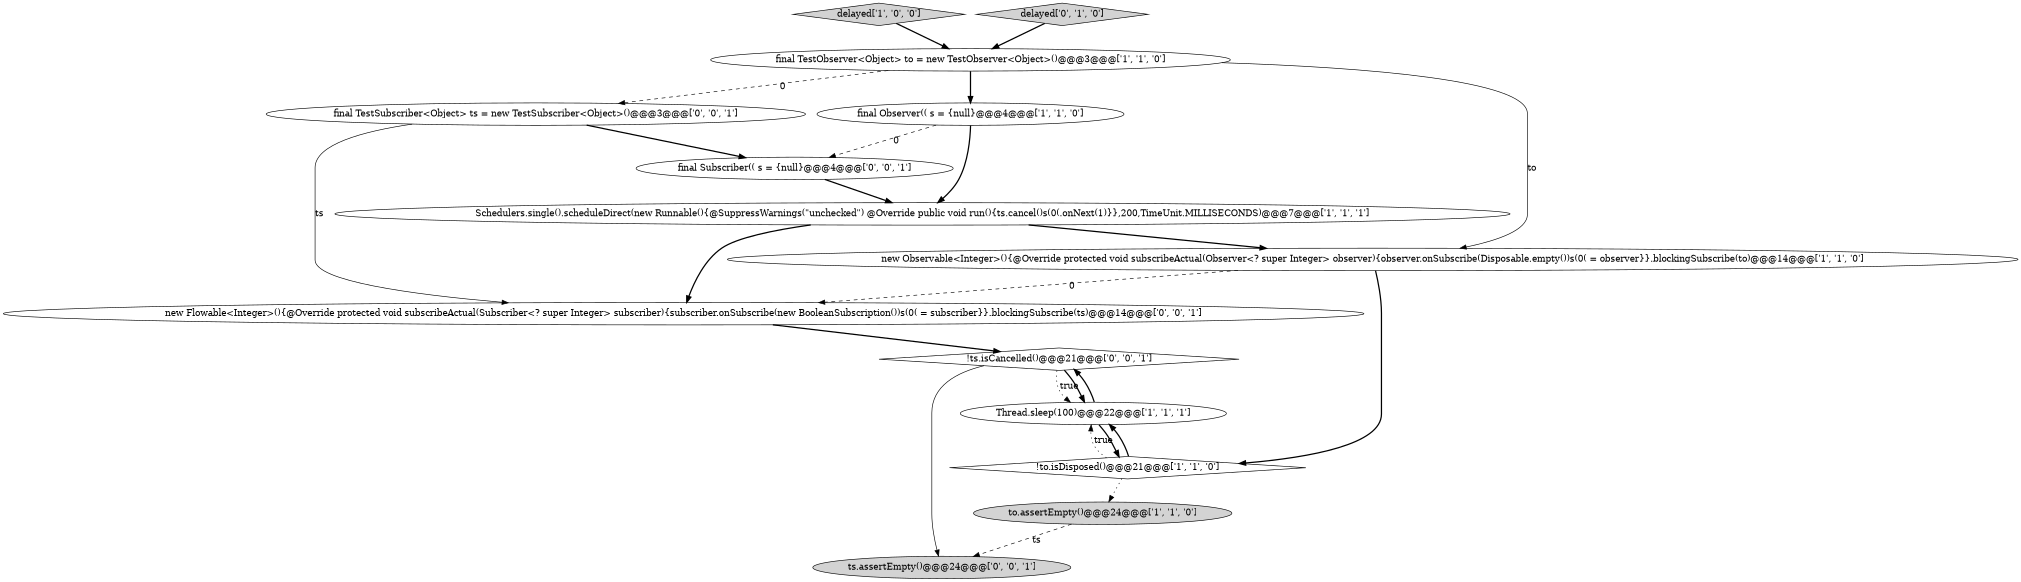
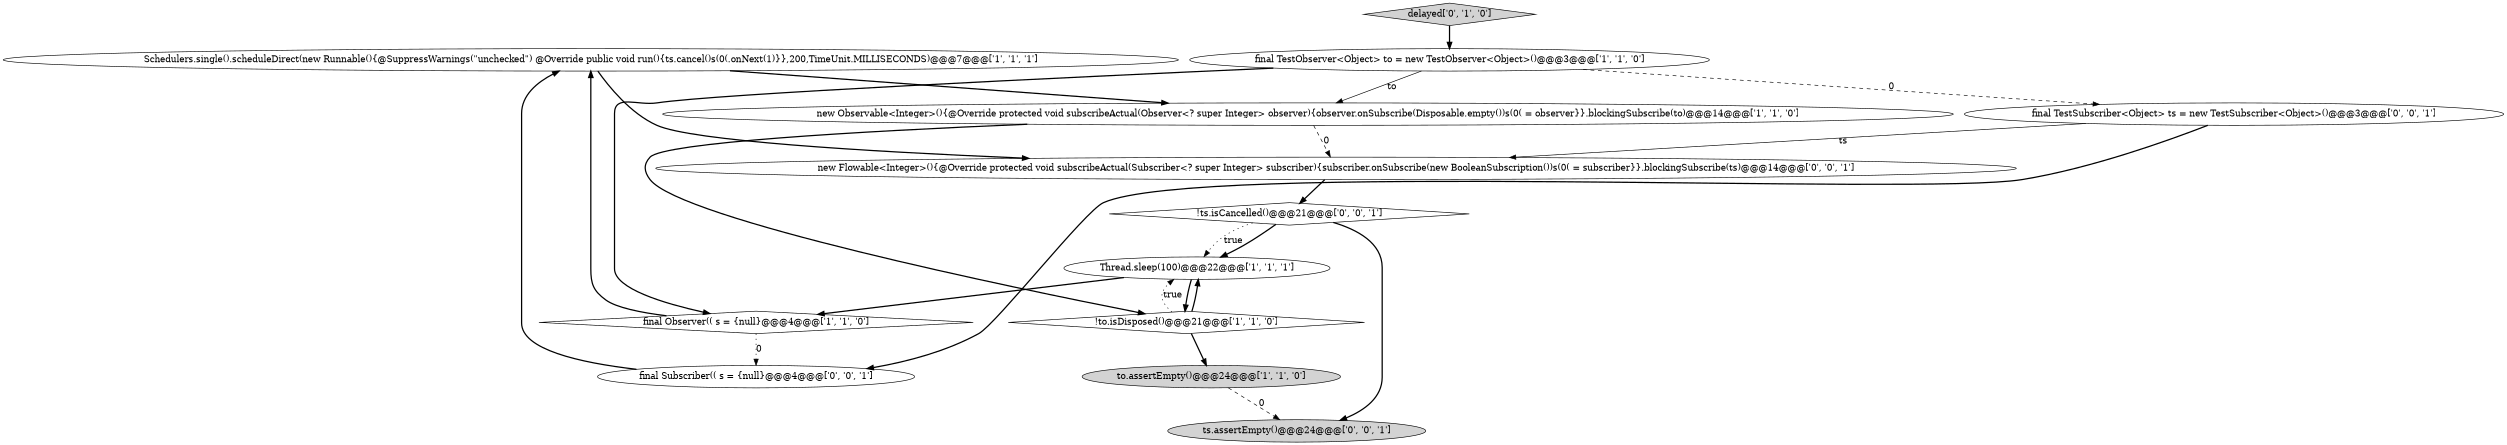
node "delayed['1', '0', '0']": removed
node "final Observer(( s = {null}@@@4@@@['1', '1', '0']": shape ellipse -> diamond
edge "final Observer(( s = {null}@@@4@@@['1', '1', '0']" -> "final Subscriber(( s = {null}@@@4@@@['0', '0', '1']": style dashed -> dotted
edge "Thread.sleep(100)@@@22@@@['1', '1', '1']" -> "!ts.isCancelled()@@@21@@@['0', '0', '1']": now "Thread.sleep(100)@@@22@@@['1', '1', '1']" -> "final Observer(( s = {null}@@@4@@@['1', '1', '0']"
edge "!ts.isCancelled()@@@21@@@['0', '0', '1']" -> "ts.assertEmpty()@@@24@@@['0', '0', '1']": style solid -> bold
edge "!to.isDisposed()@@@21@@@['1', '1', '0']" -> "to.assertEmpty()@@@24@@@['1', '1', '0']": style dotted -> bold
edge "to.assertEmpty()@@@24@@@['1', '1', '0']" -> "ts.assertEmpty()@@@24@@@['0', '0', '1']": label "ts" -> "0"
